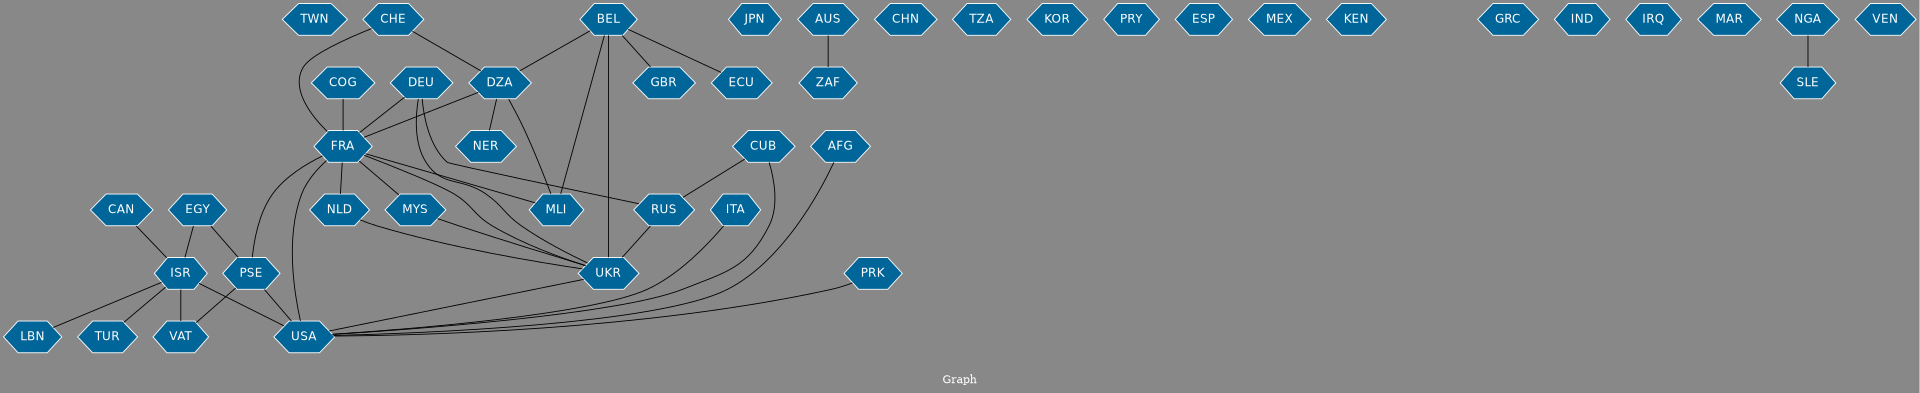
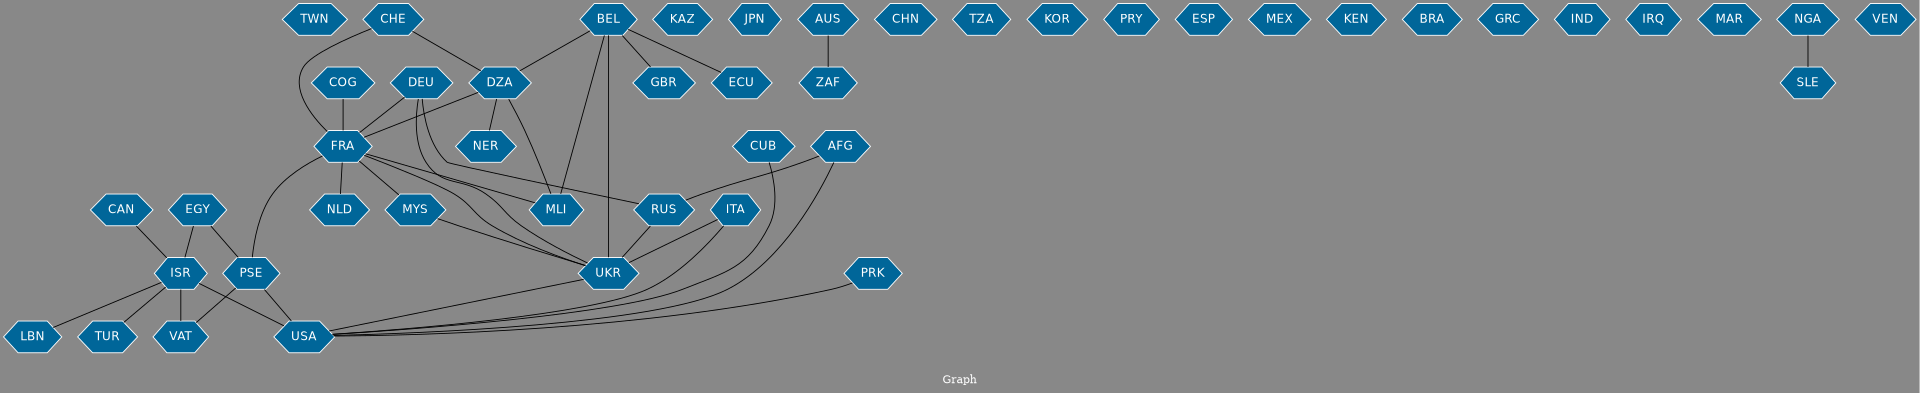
node "KAZ": added
node "BRA": added
edge "CUB" -- "RUS": now "AFG" -- "RUS"
edge "FRA" -- "USA": removed
edge "NLD" -- "UKR": now "ITA" -- "UKR"
